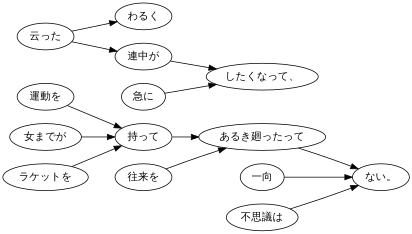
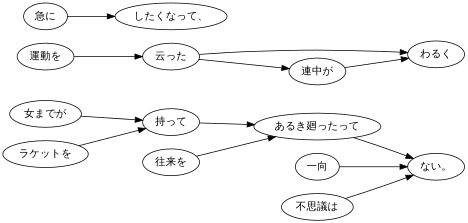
edge "連中が" -> "したくなって、": now "連中が" -> "わるく"
edge "運動を" -> "持って": now "運動を" -> "云った"
